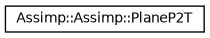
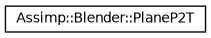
node "Assimp::Assimp::PlaneP2T": label "Assimp::Assimp::PlaneP2T" -> "Assimp::Blender::PlaneP2T"
